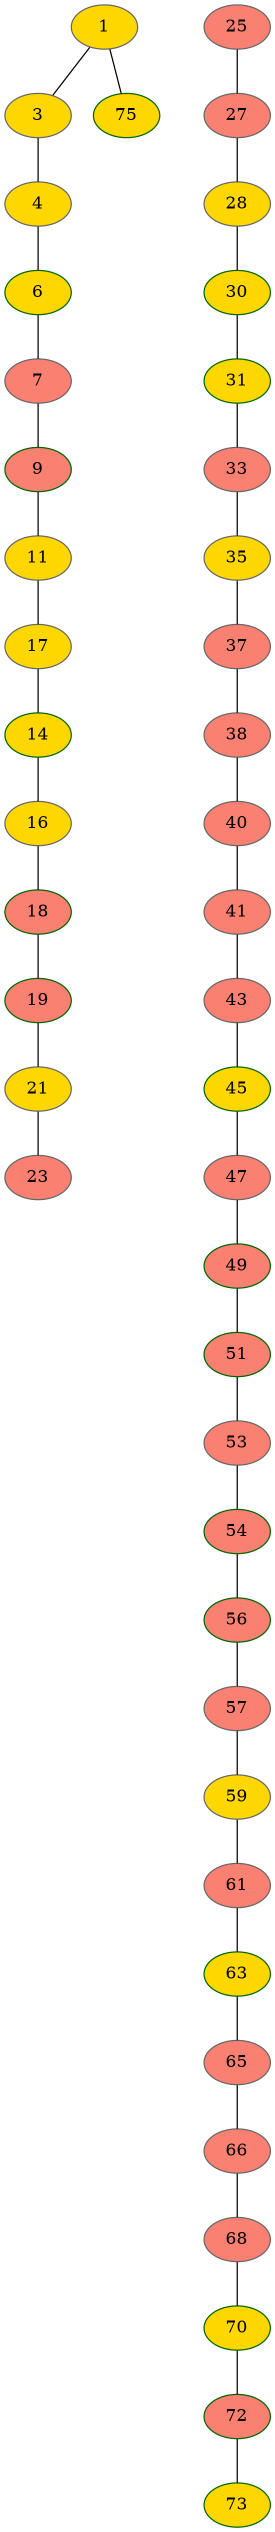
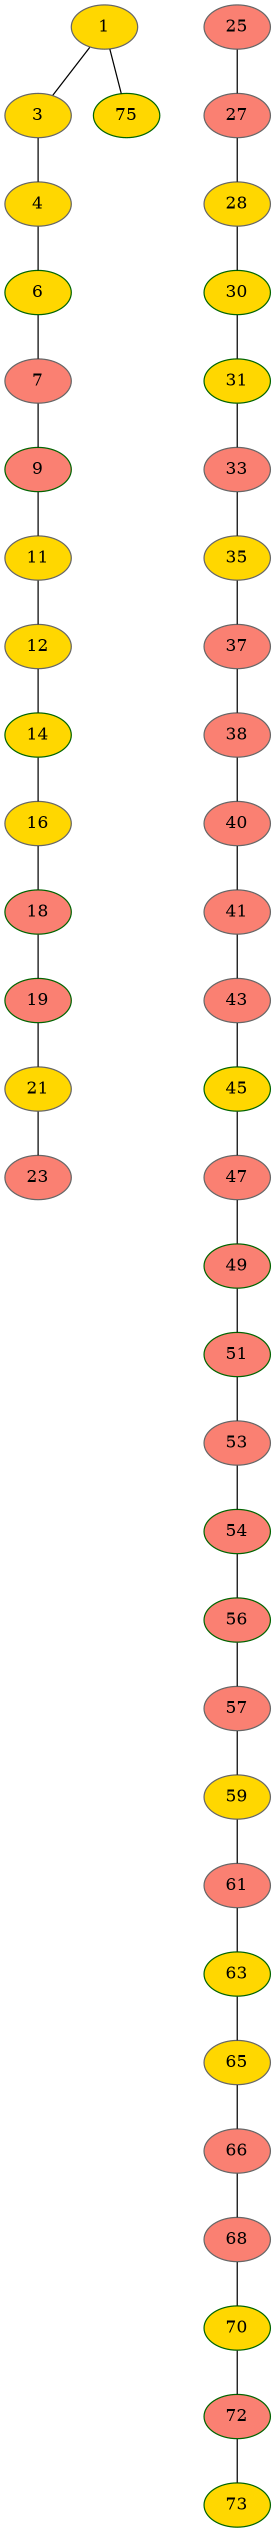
node "17": label "17" -> "12"
node "65": fillcolor salmon -> gold
